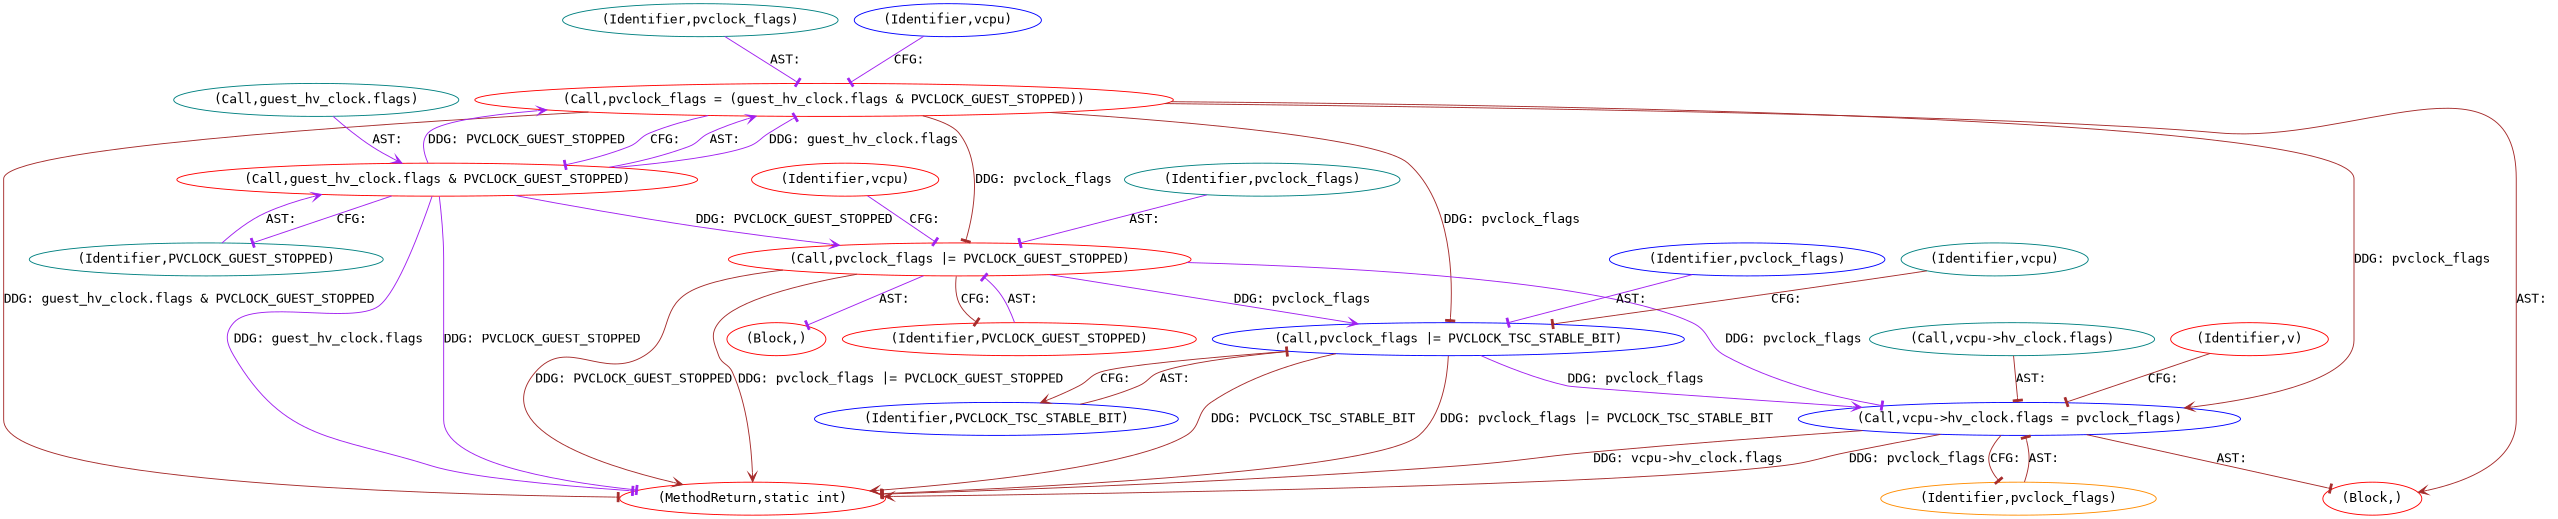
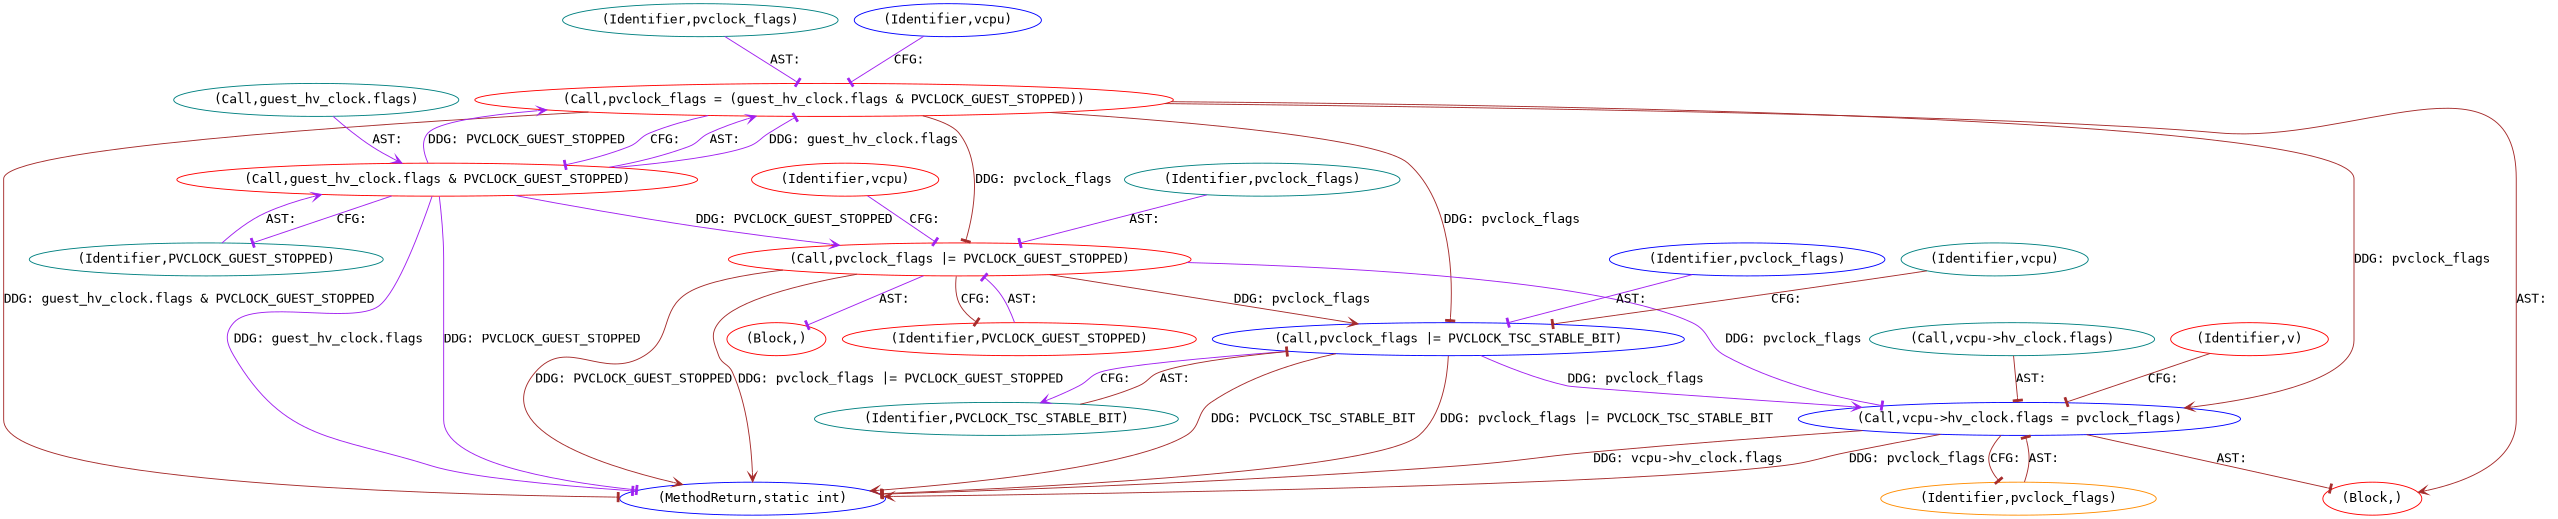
edge "(Call,pvclock_flags |= PVCLOCK_GUEST_STOPPED)" -> "(Call,pvclock_flags |= PVCLOCK_TSC_STABLE_BIT)": color purple -> brown
edge "(Call,pvclock_flags |= PVCLOCK_TSC_STABLE_BIT)" -> "(Identifier,PVCLOCK_TSC_STABLE_BIT)": color brown -> purple
node "(Identifier,PVCLOCK_TSC_STABLE_BIT)": color blue -> teal
node "(MethodReturn,static int)": color red -> blue
